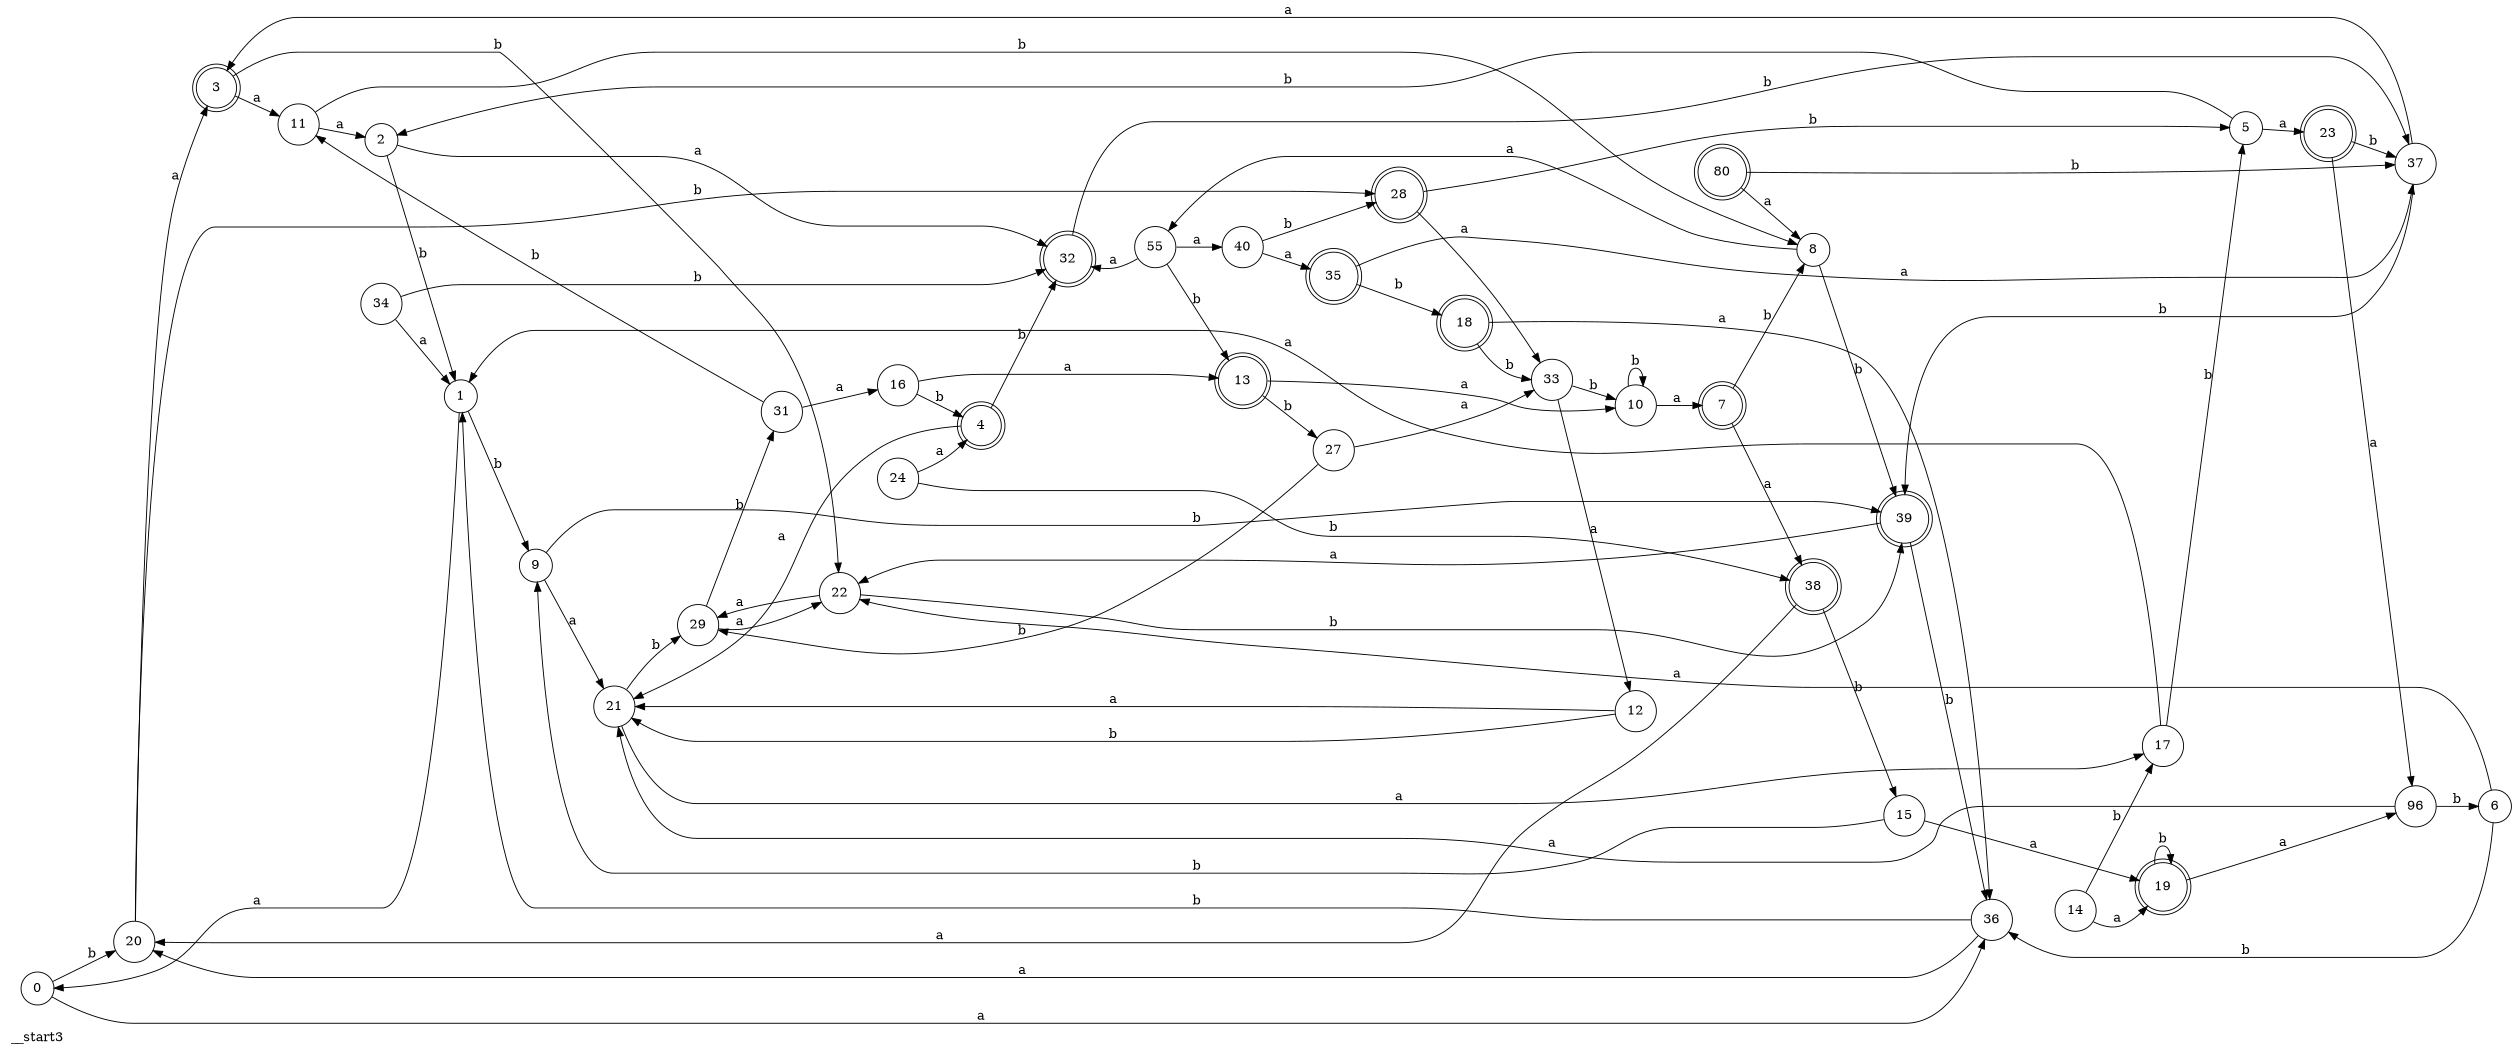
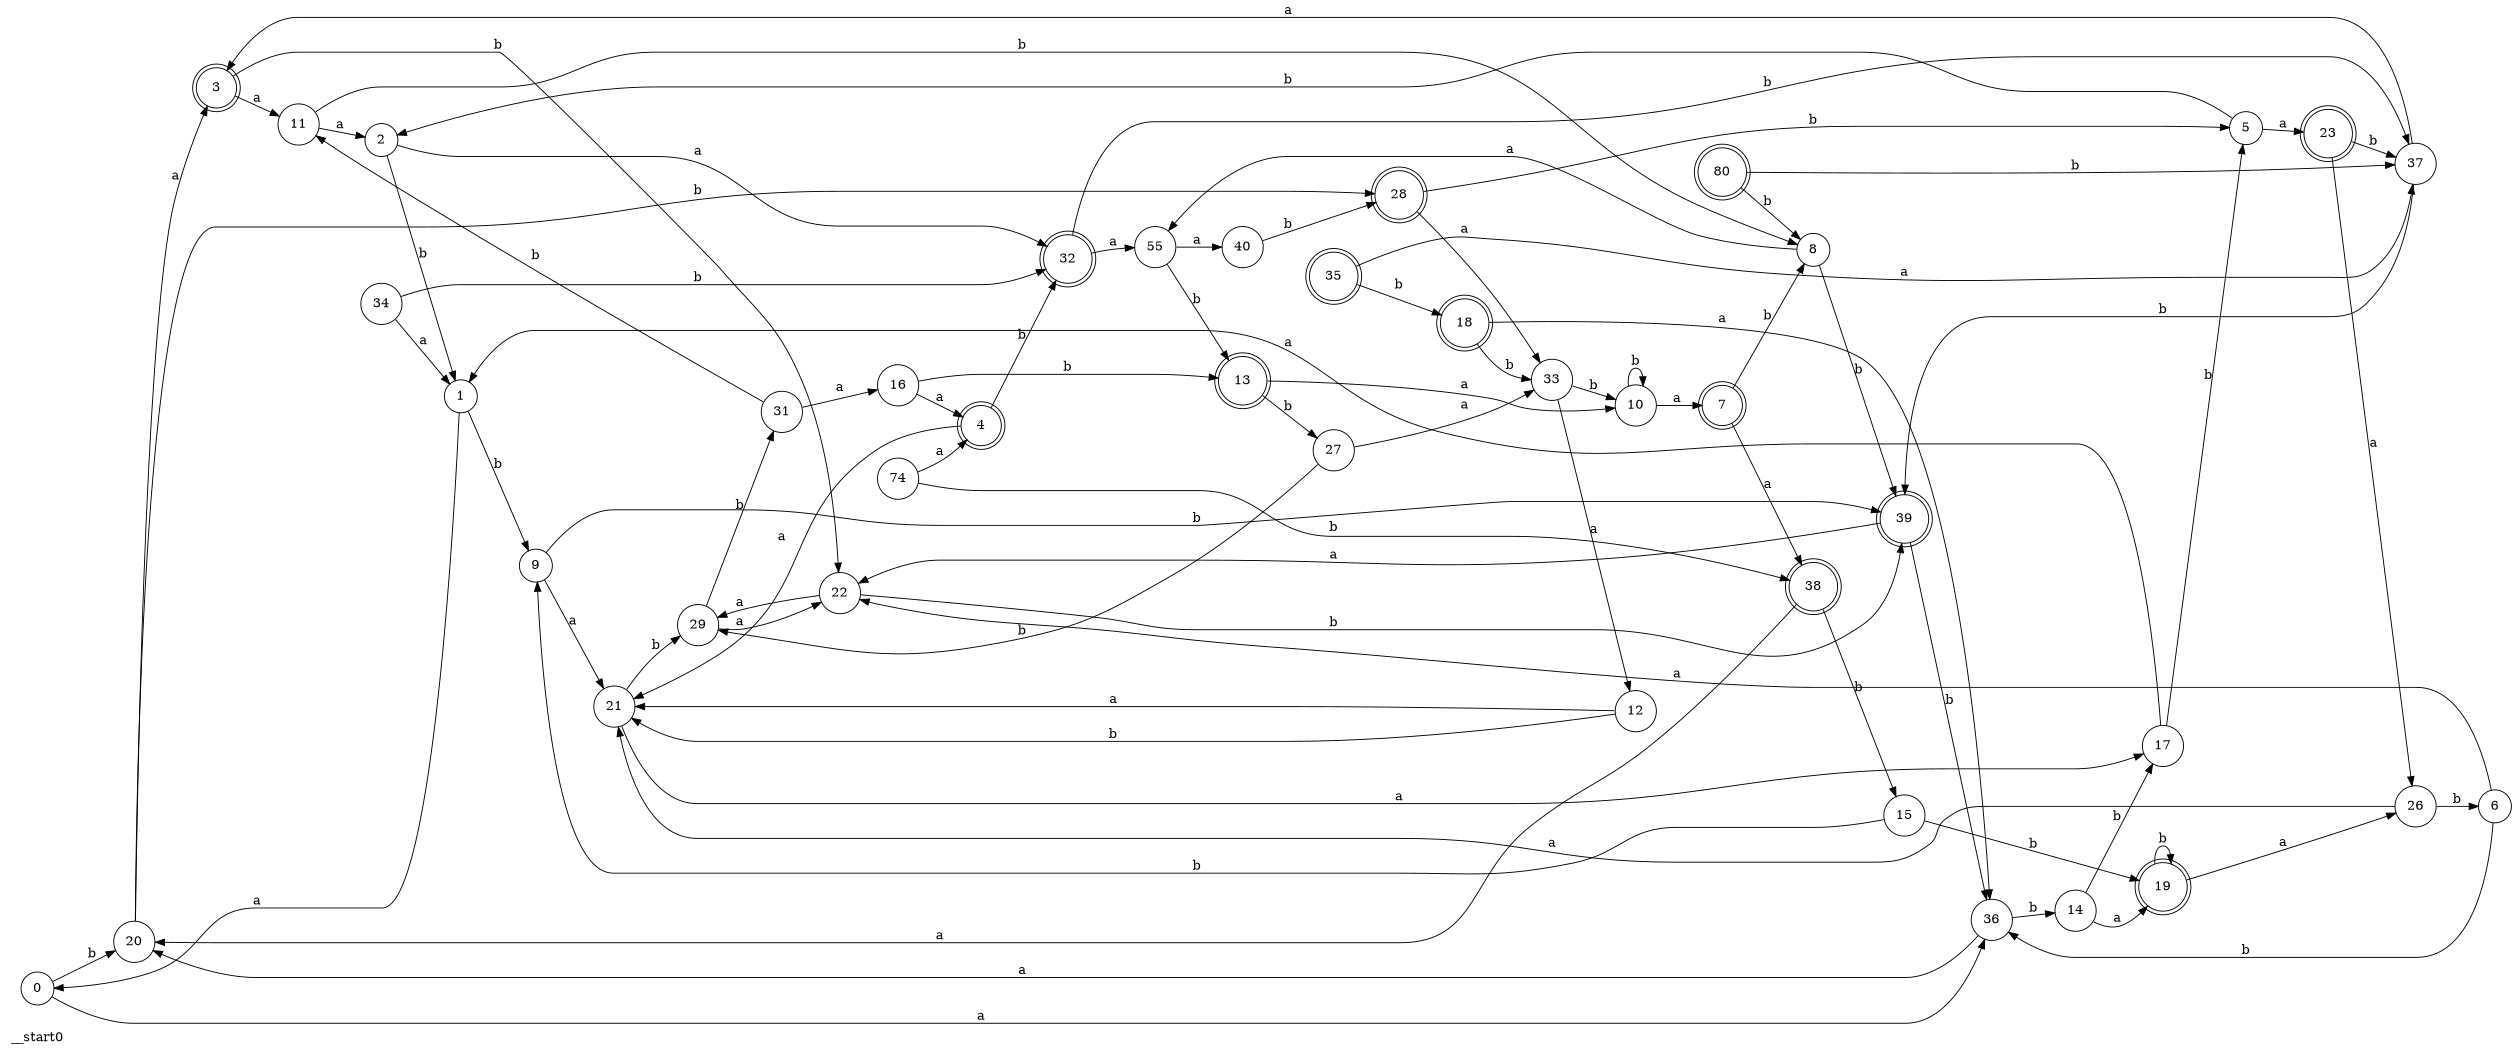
edge "80" -> "8": label "a" -> "b"
edge "40" -> "35": removed, label "a"
edge "55" -> "32": reversed
edge "16" -> "13": label "a" -> "b"
edge "16" -> "4": label "b" -> "a"
node "24": label "24" -> "74"
node "96": label "96" -> "26"
edge "15" -> "19": label "a" -> "b"
edge "36" -> "1": now "36" -> "14"
node "__start3": label "__start3" -> "__start0"
